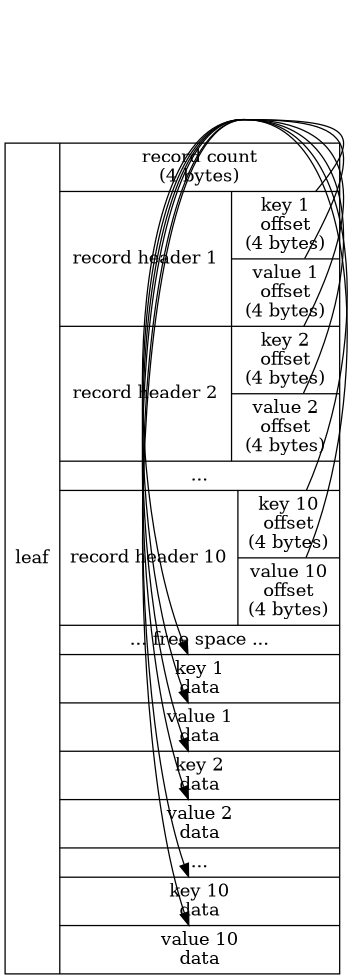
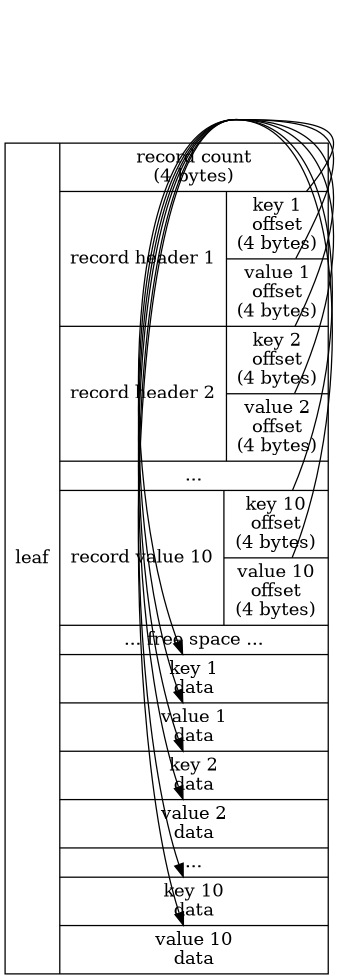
node "leaf": text "record header 10" -> "record value 10"
